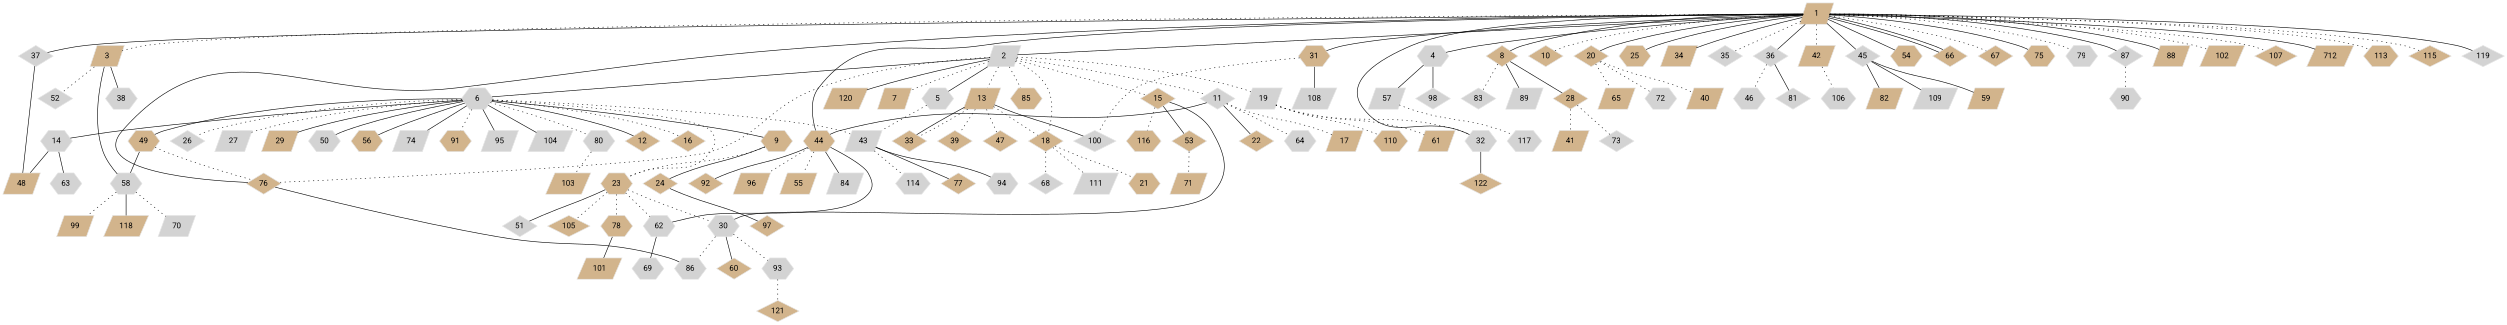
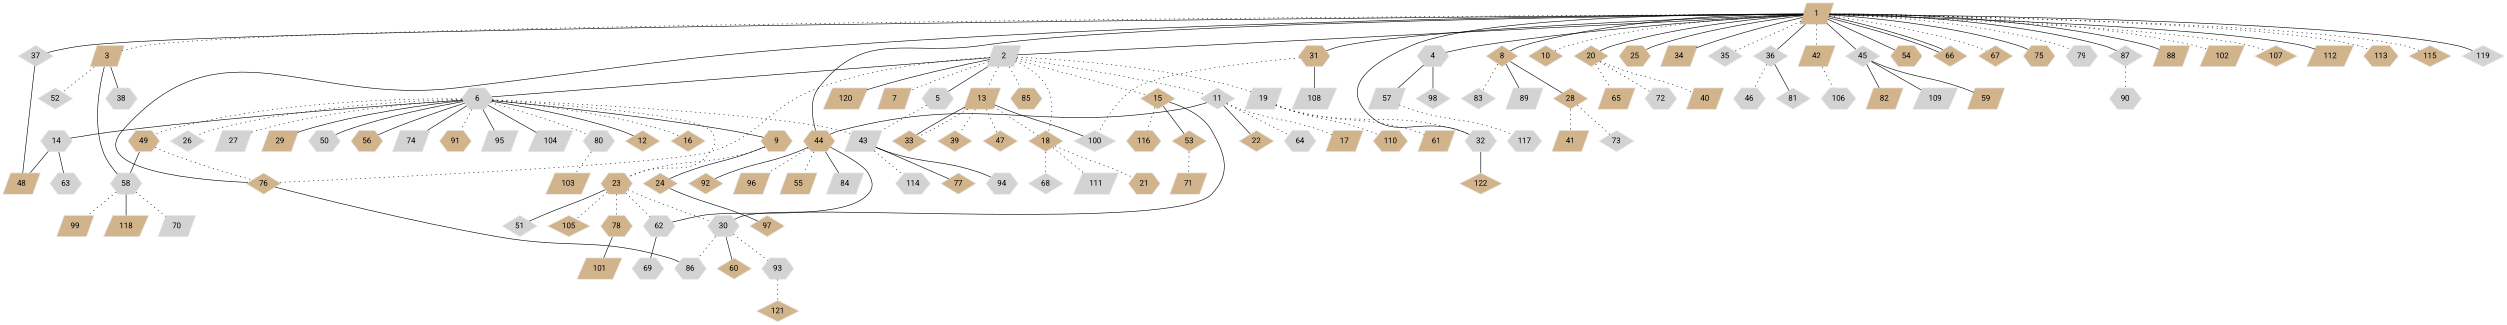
node "712": label "712" -> "112"
edge "6" -- "49": style solid -> dotted
